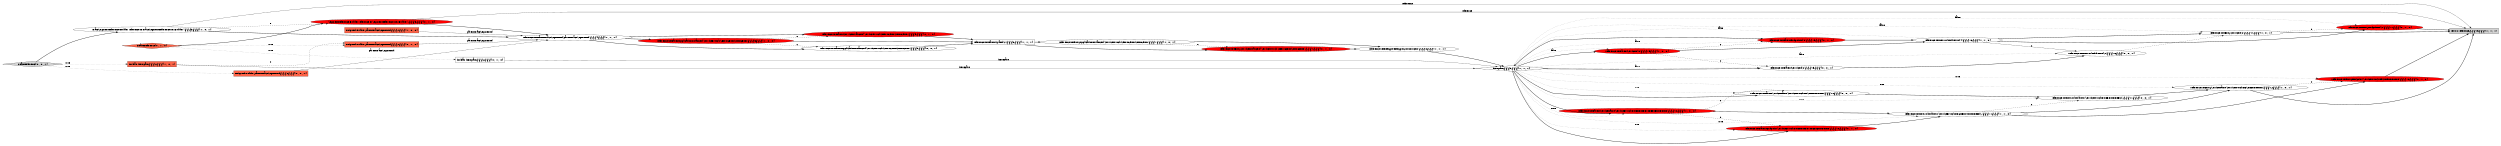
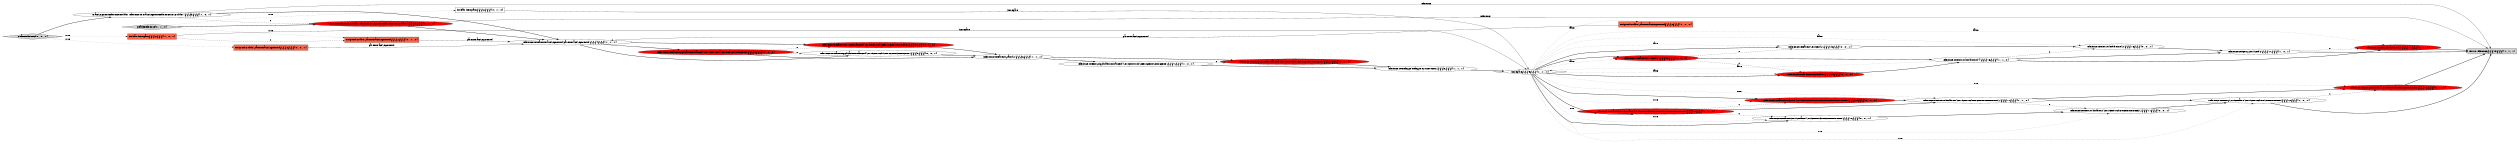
edge "isPrepare@@@9@@@['1', '1', '1']" -> "reference.setEntryServiceId(2)@@@17@@@['1', '0', '1']": now "isPrepare@@@9@@@['1', '1', '1']" -> "UniqueId.Builder parentTraceSegmentId@@@2@@@['1', '0', '0']"
node "reference.setParentSpanId(2)@@@6@@@['1', '1', '1']": shape box -> ellipse
edge "reference.setNetworkAddressId(2)@@@16@@@['0', '0', '1']" -> "reference.setEntryServiceId(2)@@@17@@@['1', '0', '1']": style dashed -> bold
node "createReference['0', '1', '0']": fillcolor tomato -> lightgray
edge "reference.setNetworkAddressId(4)@@@16@@@['1', '1', '0']" -> "reference.setNetworkAddressId(2)@@@16@@@['0', '0', '1']": style solid -> dashed
